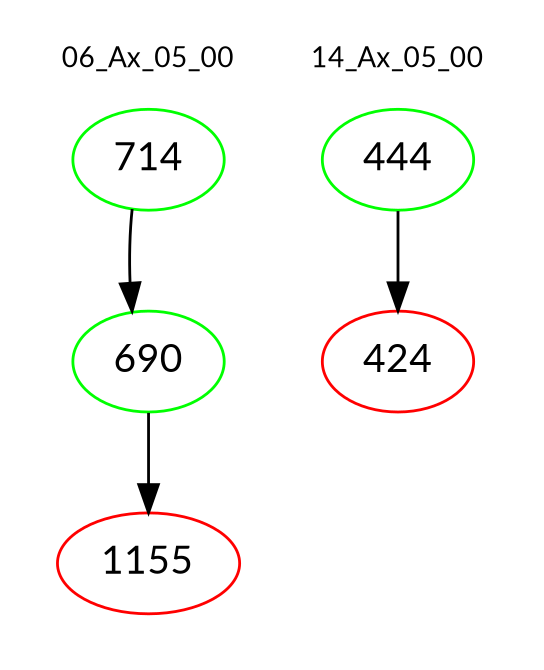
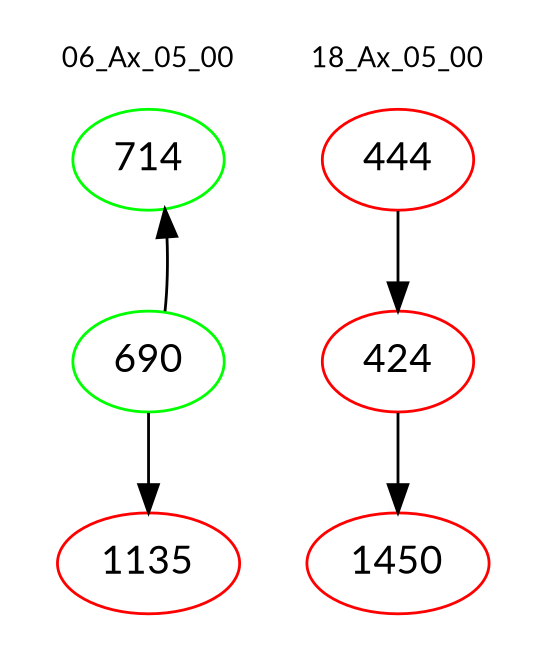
cluster "14_Ax_05_00": label "14_Ax_05_00" -> "18_Ax_05_00"
node "444": color green -> red
edge "714" -> "690": reversed
node "1155": label "1155" -> "1135"
node "1450": added
